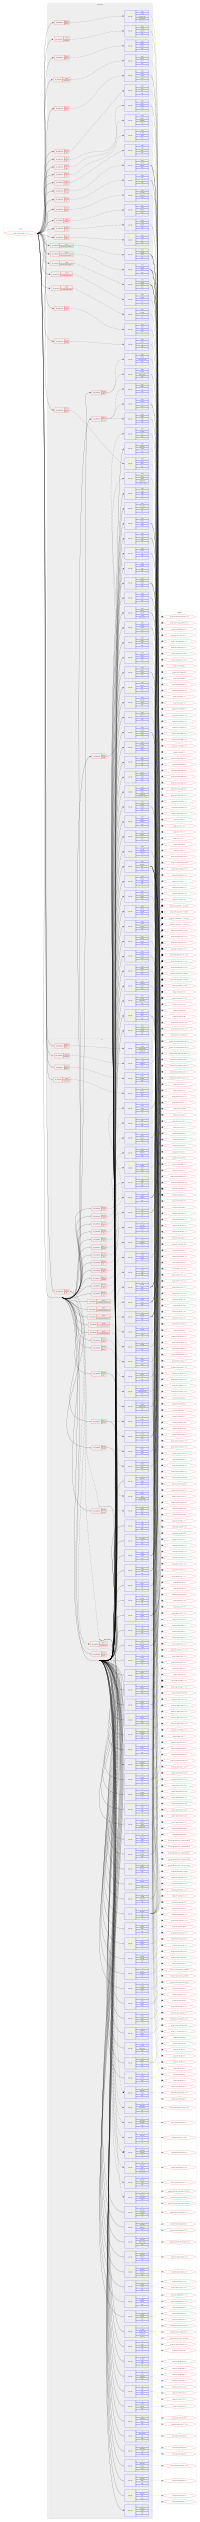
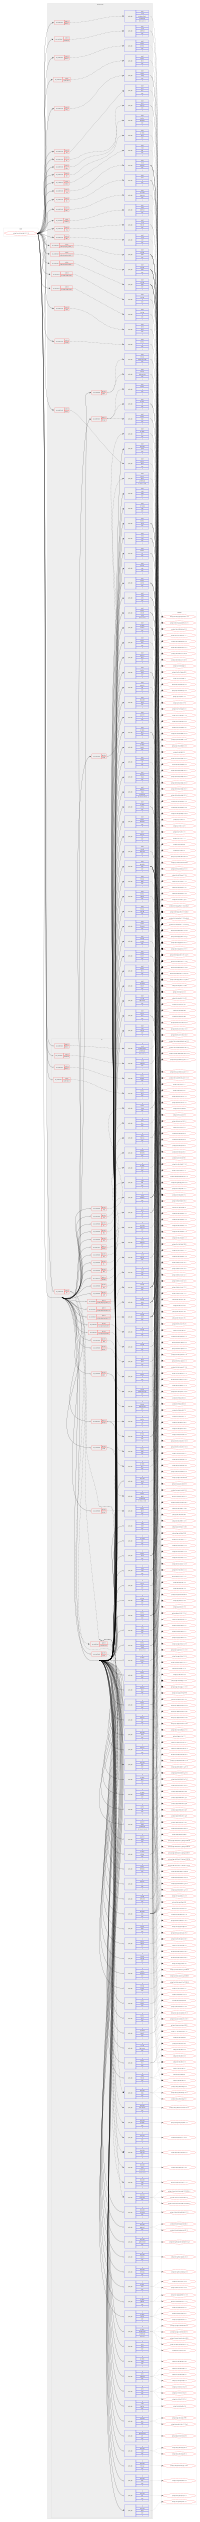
node "portage://dev-cpp/nlohmann_json-3.10.2": removed
